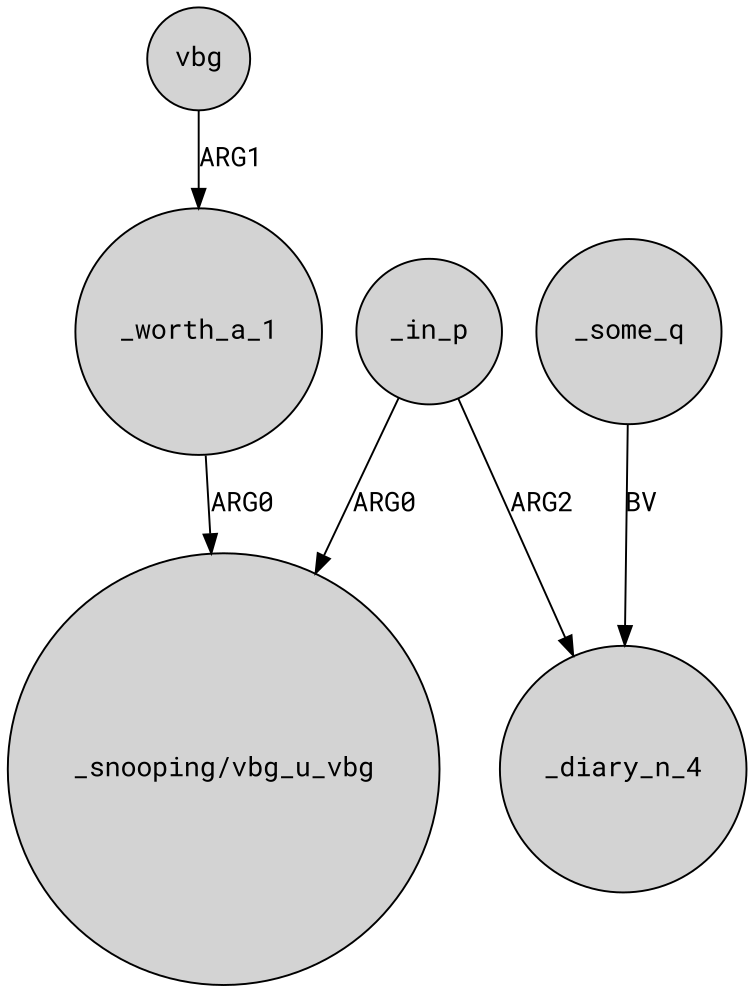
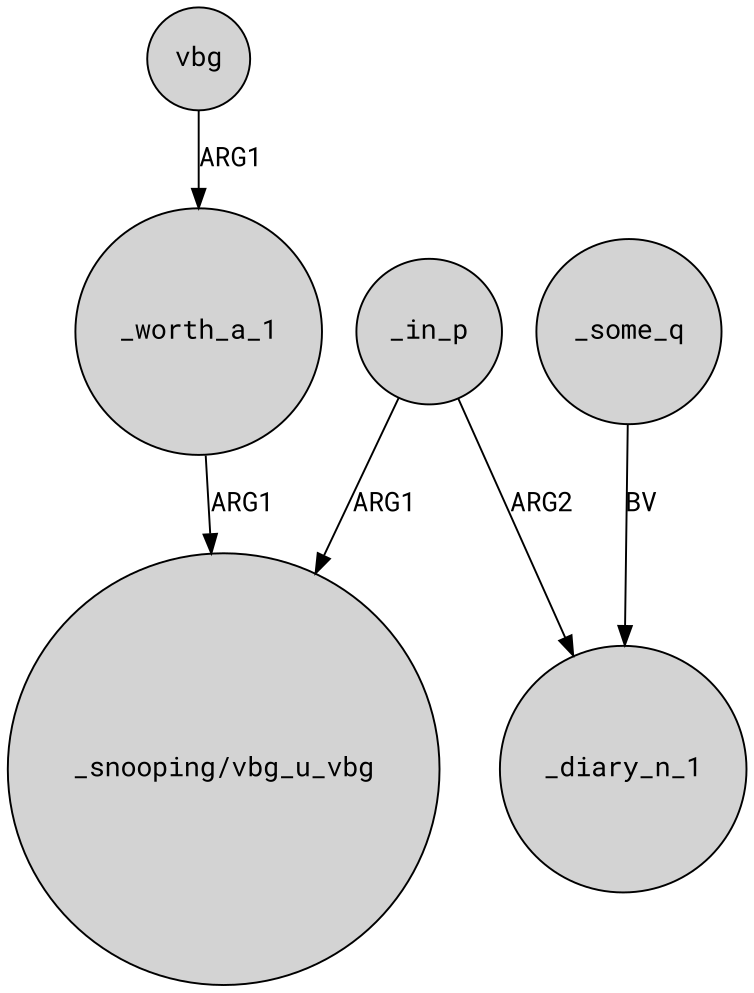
edge "_worth_a_1" -> "_snooping/vbg_u_vbg": label "ARG0" -> "ARG1"
edge "_in_p" -> "_snooping/vbg_u_vbg": label "ARG0" -> "ARG1"
node "_diary_n_4": label "_diary_n_4" -> "_diary_n_1"
